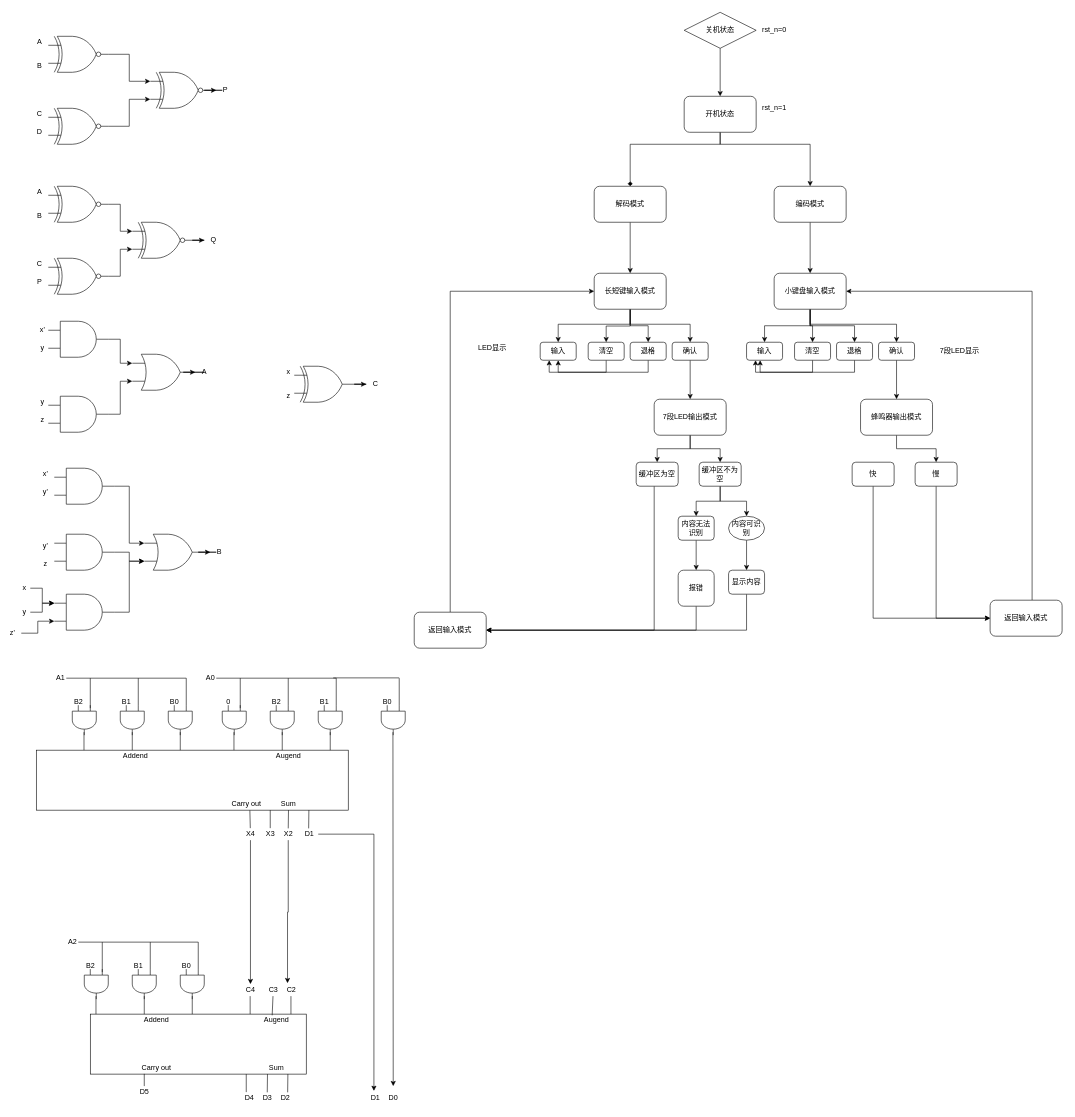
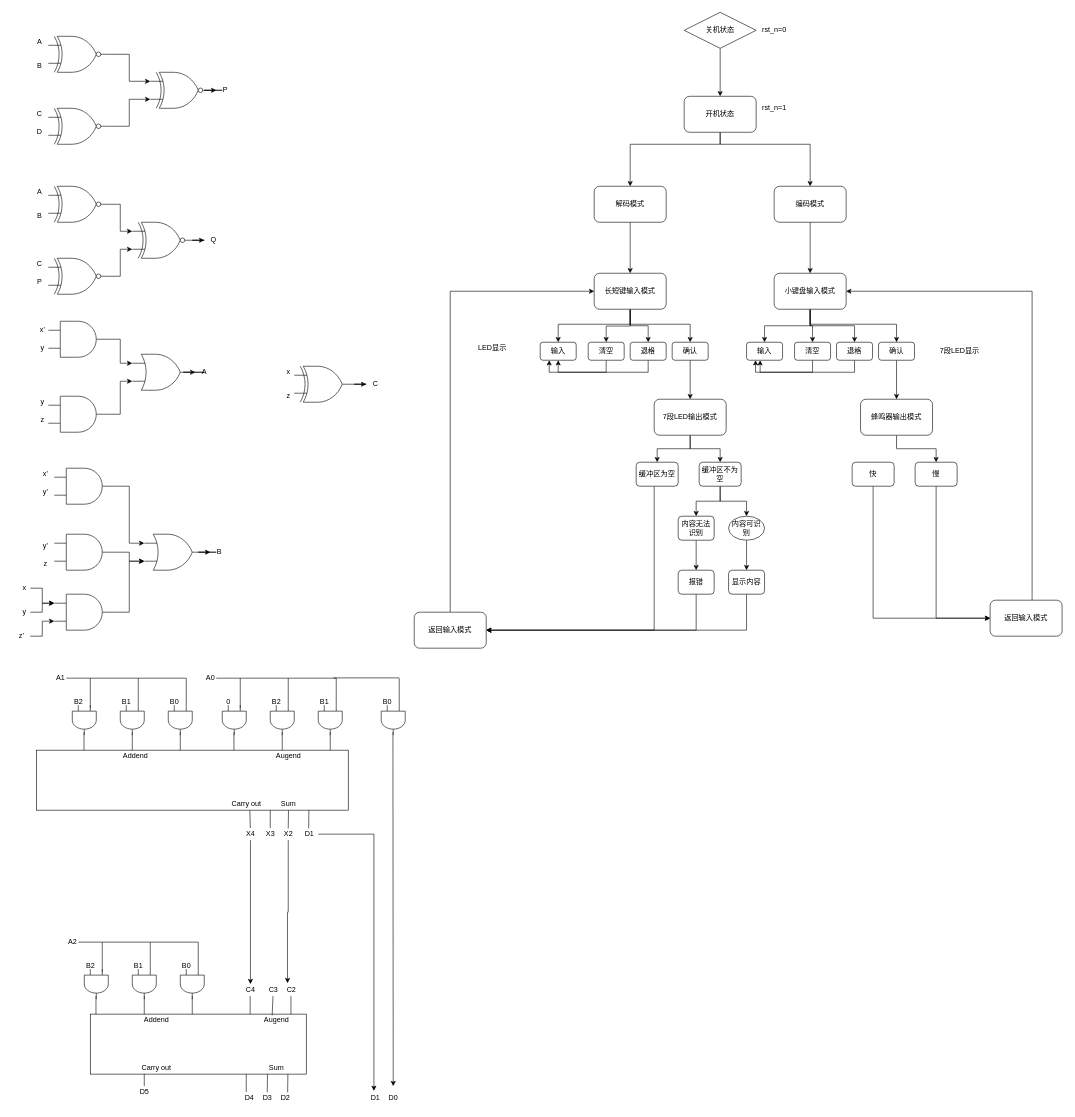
edge "开机状态" -> "解码模式": arrowhead diamond -> classic
node "报错": size 36x36 -> 36x24
node "z'": moved (12, 633) -> (21, 636)
